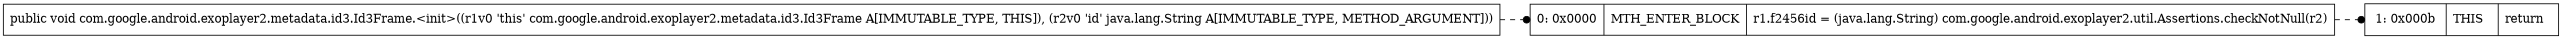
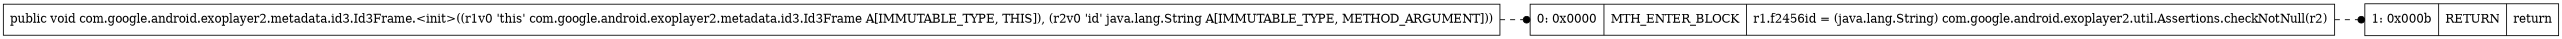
node "1: 0x000b": text "THIS" -> "RETURN"
